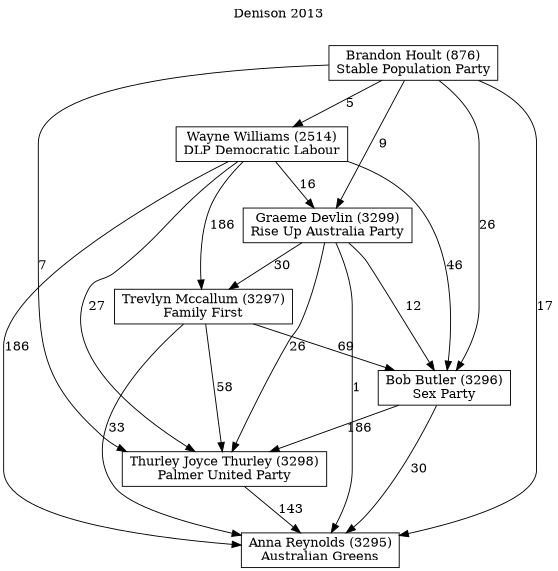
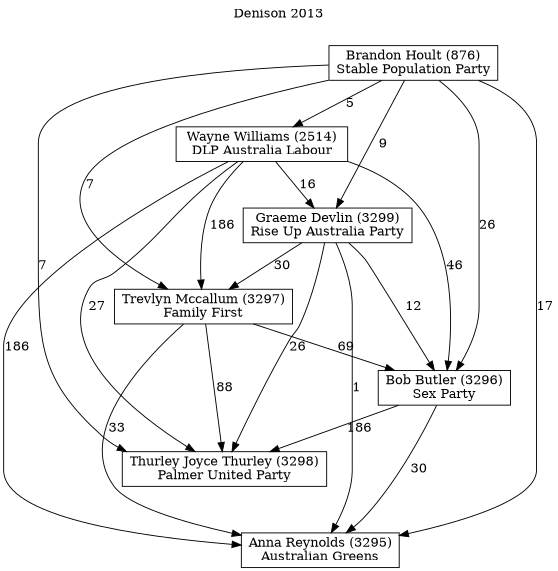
edge "Brandon Hoult (876) Stable Population Party" -> "Trevlyn Mccallum (3297) Family First": added, label "7"
node "Wayne Williams (2514) DLP Democratic Labour": label "Wayne Williams (2514) DLP Democratic Labour" -> "Wayne Williams (2514) DLP Australia Labour"
edge "Trevlyn Mccallum (3297) Family First" -> "Thurley Joyce Thurley (3298) Palmer United Party": label "58" -> "88"
edge "Thurley Joyce Thurley (3298) Palmer United Party" -> "Anna Reynolds (3295) Australian Greens": removed, label "143"
